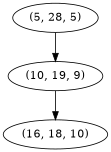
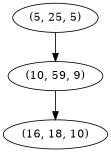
node "(5, 28, 5)": label "(5, 28, 5)" -> "(5, 25, 5)"
node "(10, 19, 9)": label "(10, 19, 9)" -> "(10, 59, 9)"
